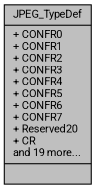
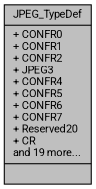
node "JPEG_TypeDef": text "+ CONFR3" -> "+ JPEG3"
